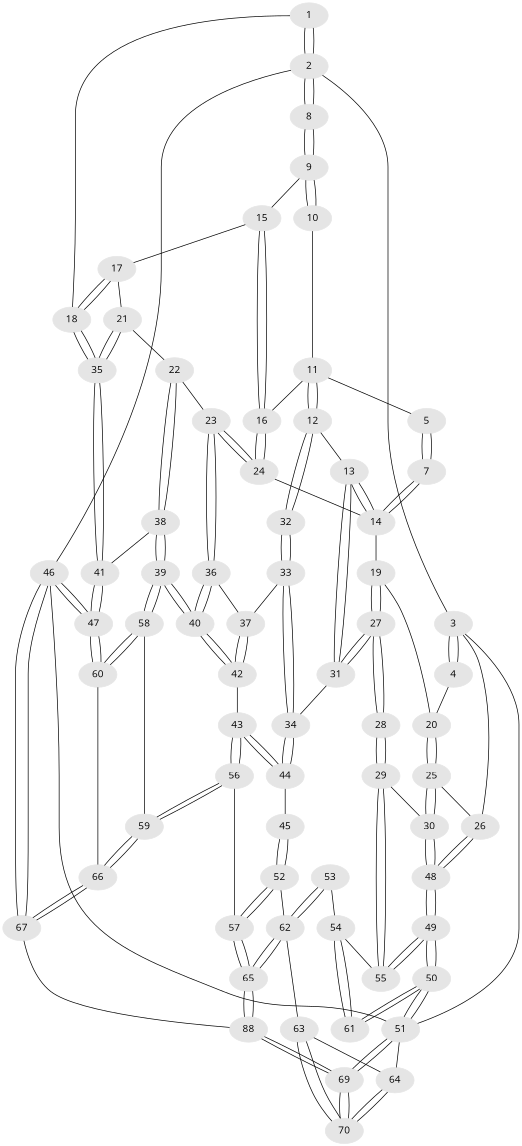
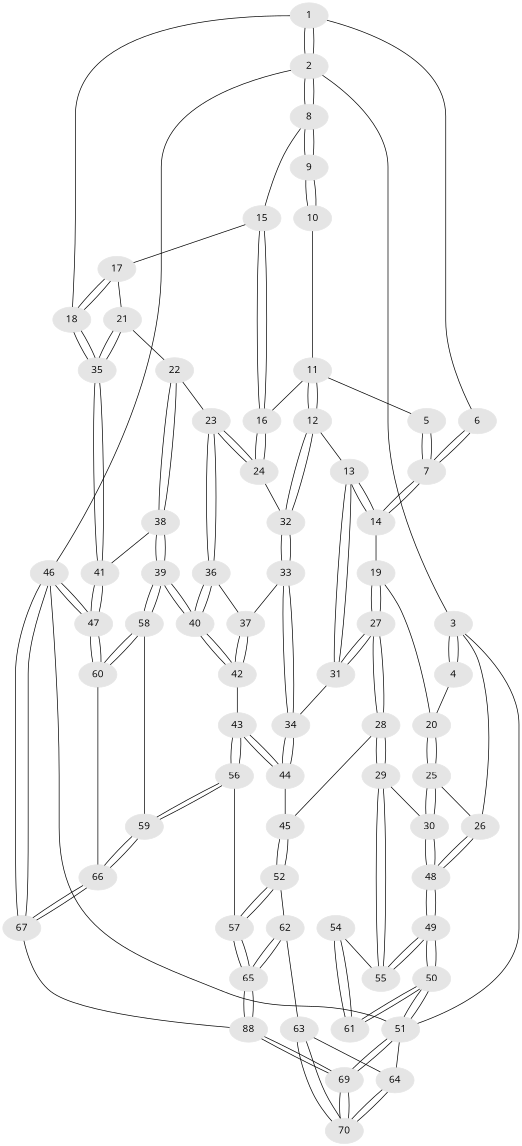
edge "9" -- "15": now "8" -- "15"
node "6": added
edge "24" -- "14": now "24" -- "32"
edge "28" -- "45": added
node "53": removed
